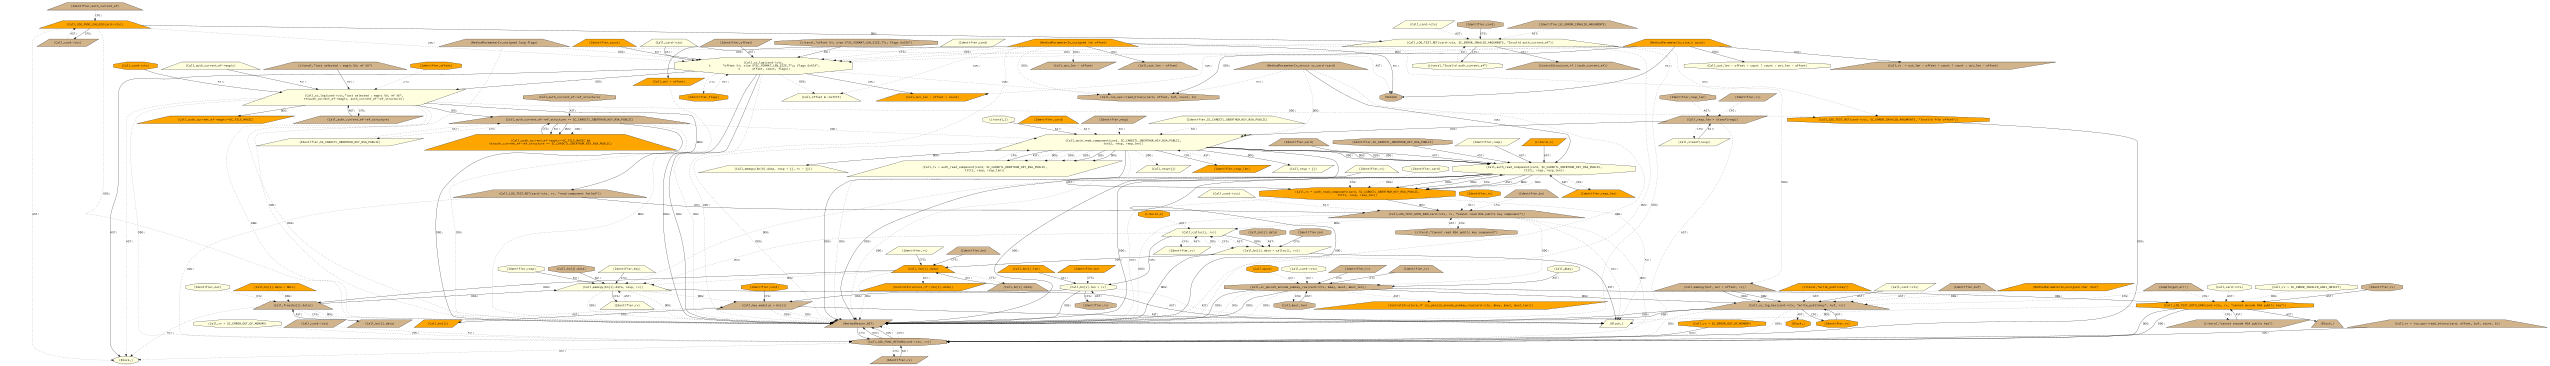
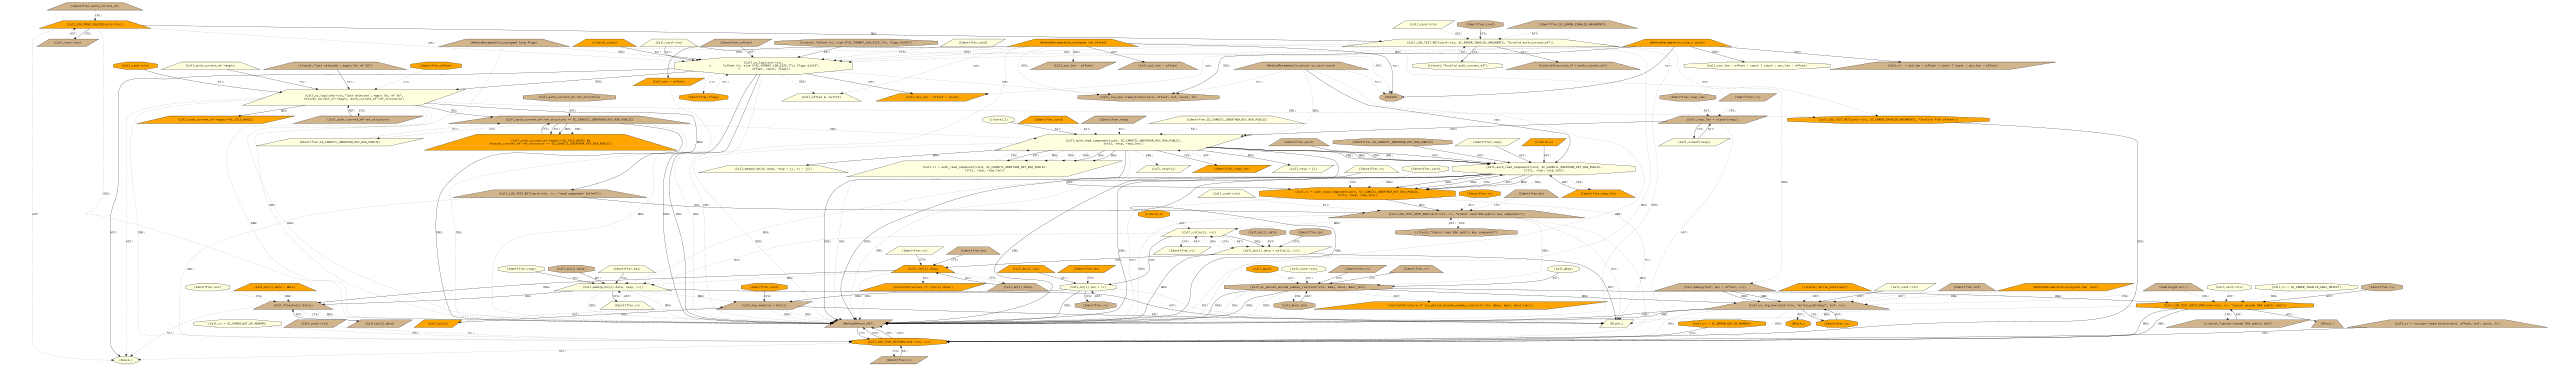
node "(Identifier,count)": label "(Identifier,count)" -> "(Literal,count)"
edge "(MethodParameterIn,struct sc_card *card)" -> "7000100": added, label "AST:"
edge "(Call,resp_len = sizeof(resp))" -> "(Call,sizeof(resp))": style dotted -> solid
edge "(Call,free(bn[1].data))" -> "(Call,memcpy(bn[1].data, resp, rv))": reversed
node "(Call,LOG_FUNC_RETURN(card->ctx, rv))": fillcolor tan -> orange
